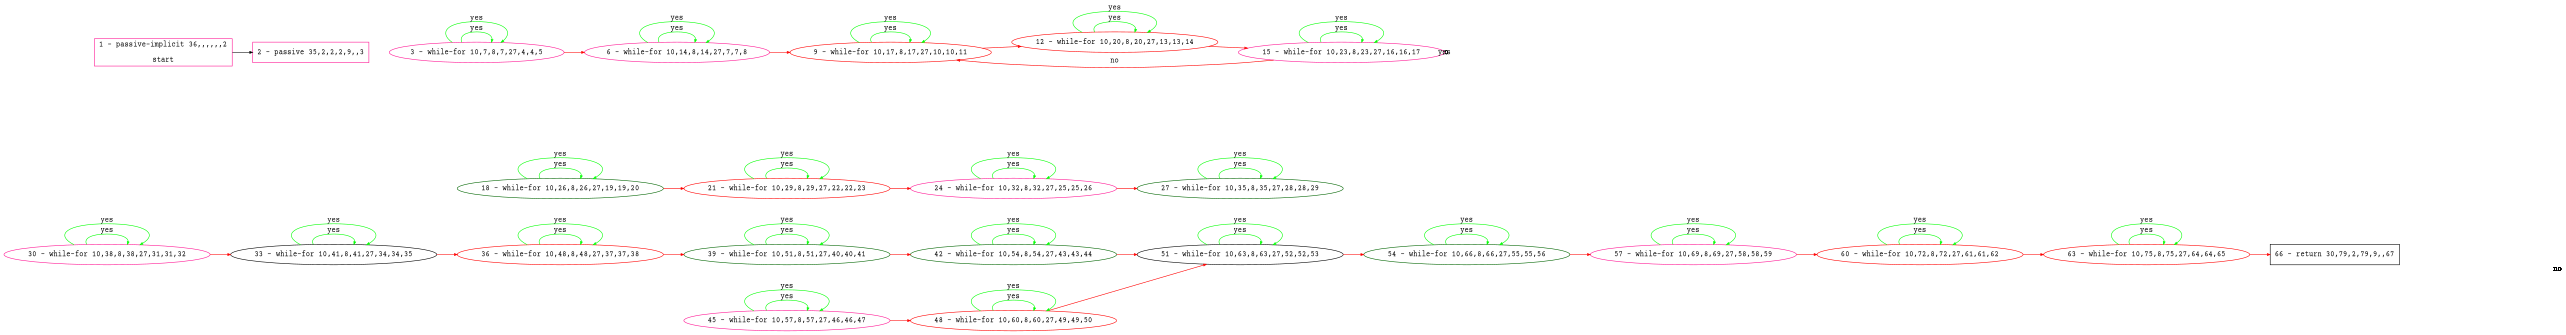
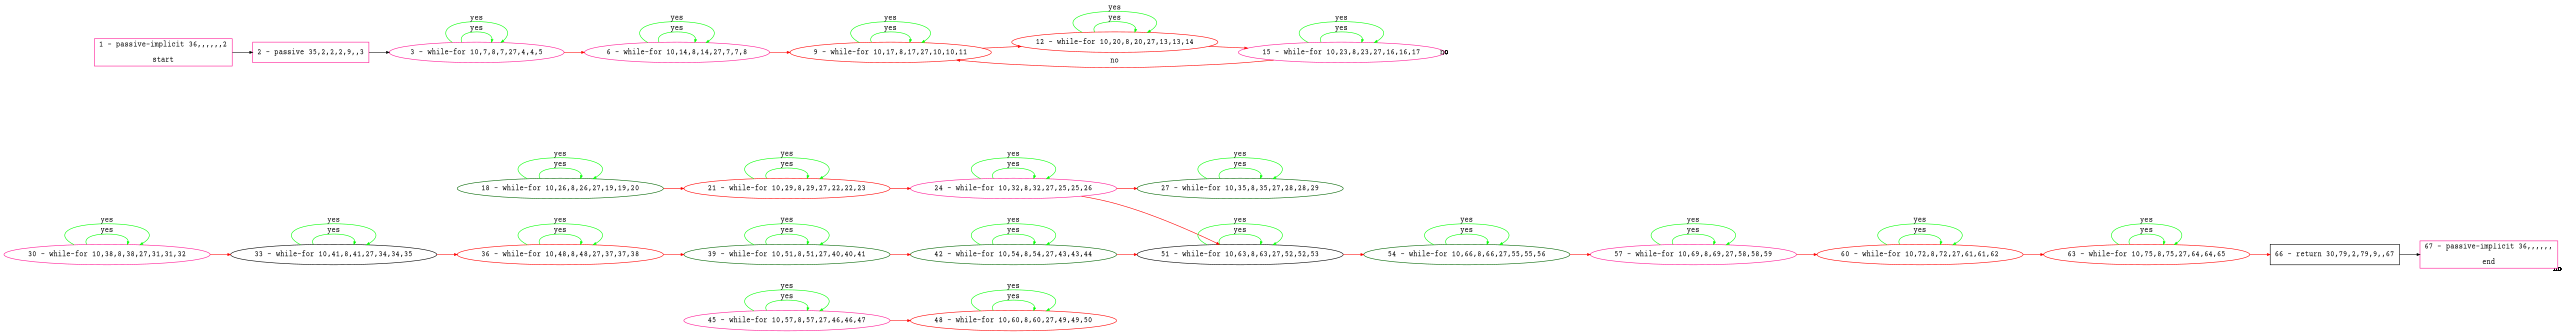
edge "2 - passive 35,2,2,2,9,,3" -> "3 - while-for 10,7,8,7,27,4,4,5": added
edge "12 - while-for 10,20,8,20,27,13,13,14" -> "15 - while-for 10,23,8,23,27,16,16,17": label "yes" -> "no"
node "67 - passive-implicit 36,,,,,, end": added
edge "48 - while-for 10,60,8,60,27,49,49,50" -> "51 - while-for 10,63,8,63,27,52,52,53": now "24 - while-for 10,32,8,32,27,25,25,26" -> "51 - while-for 10,63,8,63,27,52,52,53"
